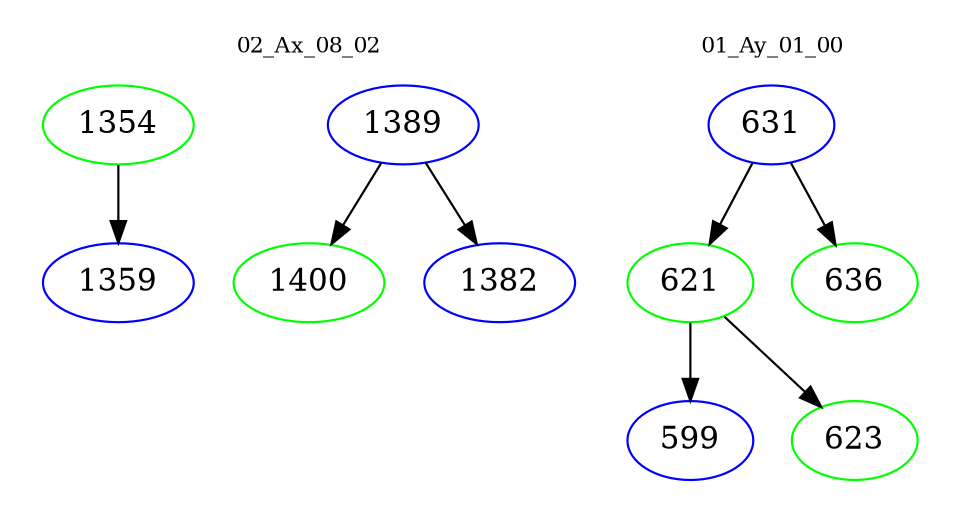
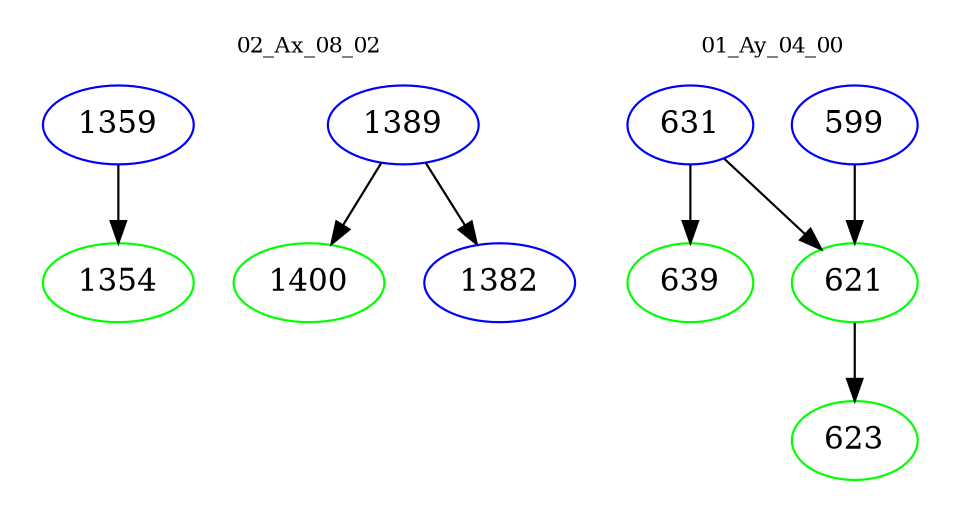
cluster "01_Ay_01_00": label "01_Ay_01_00" -> "01_Ay_04_00"
edge "1354" -> "1359": reversed
node "636": label "636" -> "639"
edge "621" -> "599": reversed
